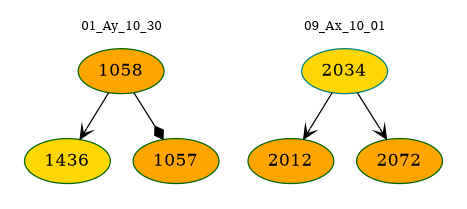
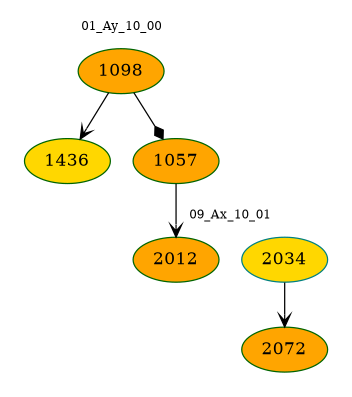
cluster "01_Ay_10_30": label "01_Ay_10_30" -> "01_Ay_10_00"
node "1058": label "1058" -> "1098"
edge "2034" -> "2012": now "1057" -> "2012"
